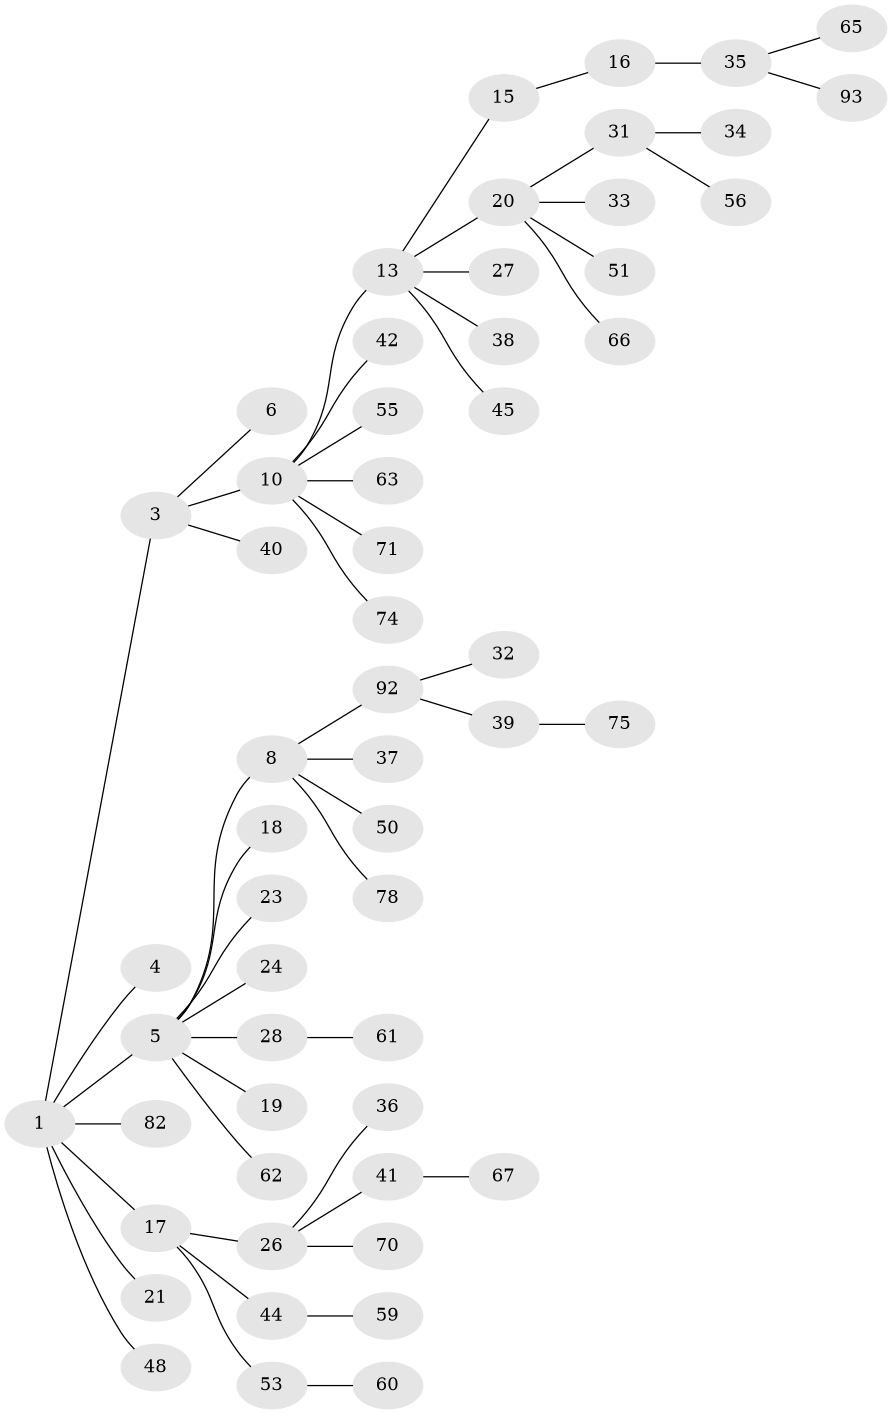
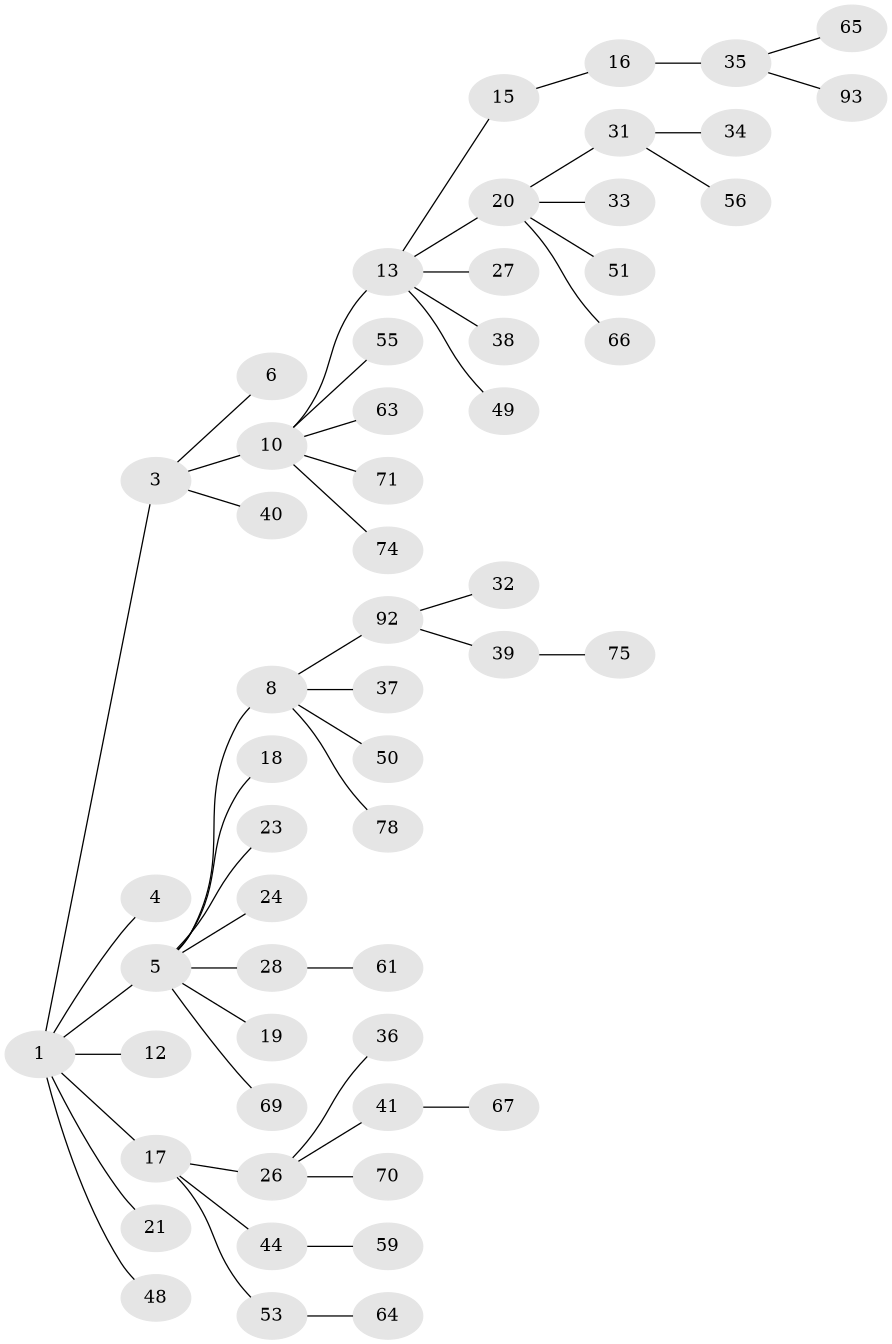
node "42": removed
node "45": label "45" -> "49"
node "82": label "82" -> "12"
node "62": label "62" -> "69"
node "60": label "60" -> "64"
